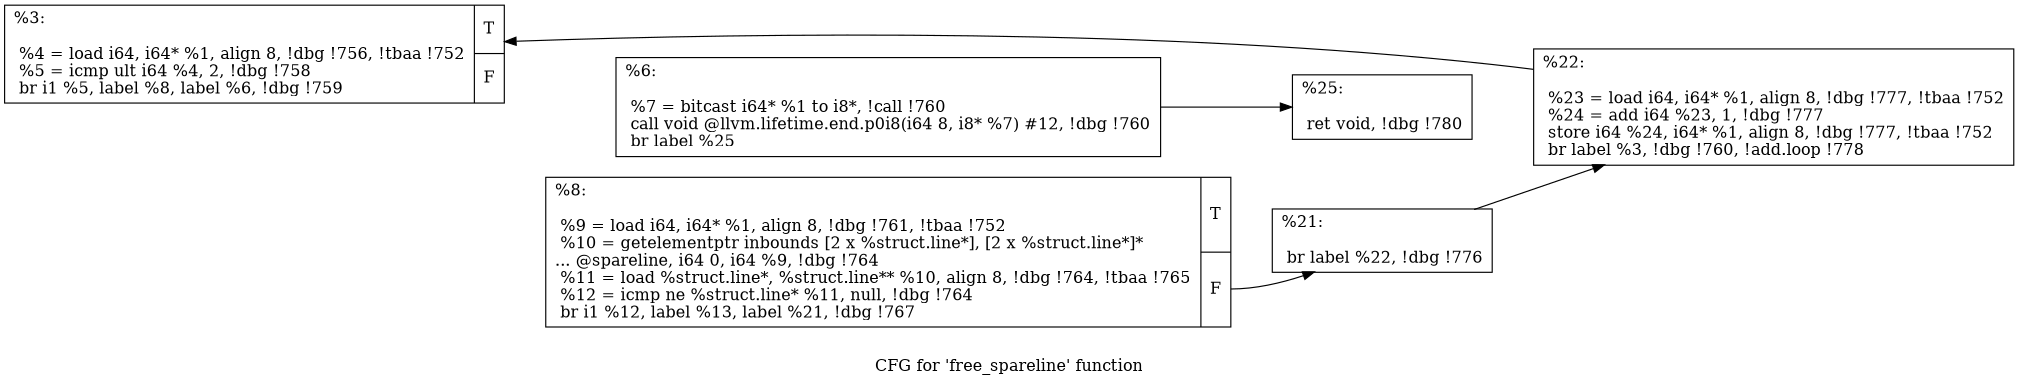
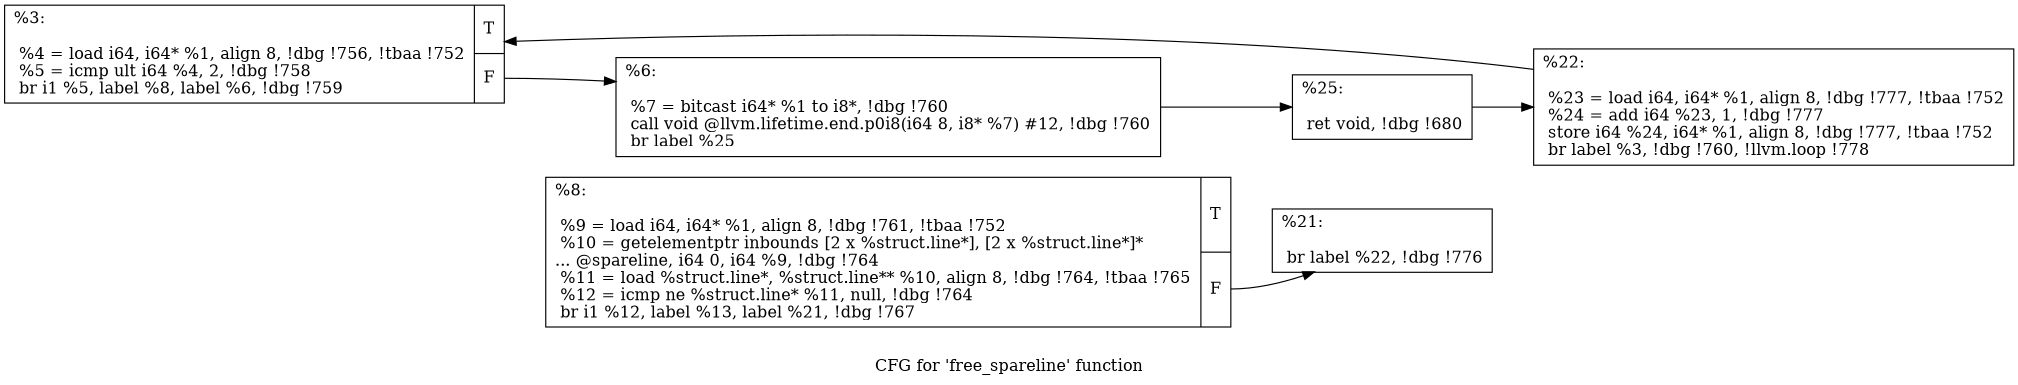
edge "%3:" -> "%6:": added
node "%6:": text "%7 = bitcast i64* %1 to i8*, !call !760" -> "%7 = bitcast i64* %1 to i8*, !dbg !760"
node "%25:": text "ret void, !dbg !780" -> "ret void, !dbg !680"
node "%22:": text "br label %3, !dbg !760, !add.loop !778" -> "br label %3, !dbg !760, !llvm.loop !778"
edge "%21:" -> "%22:": now "%25:" -> "%22:"
